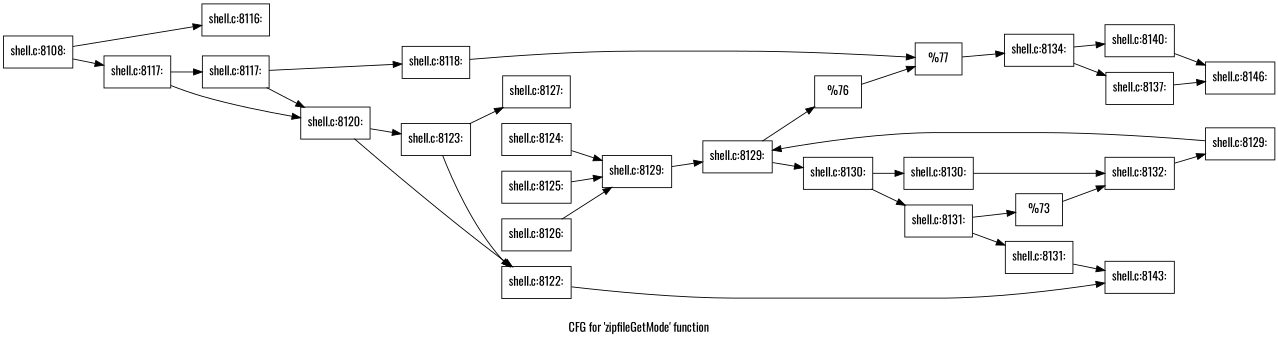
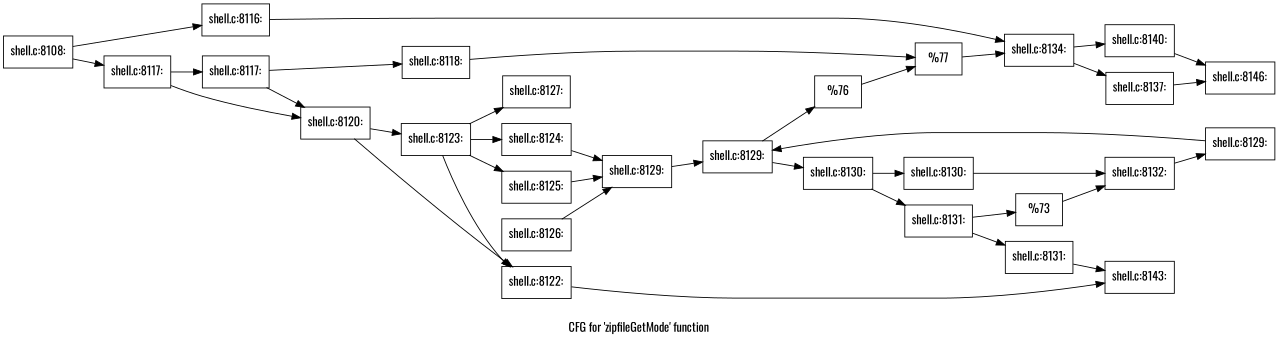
edge "shell.c:8116:" -> "shell.c:8134:": added
edge "shell.c:8123:" -> "shell.c:8124:": added
edge "shell.c:8123:" -> "shell.c:8125:": added
